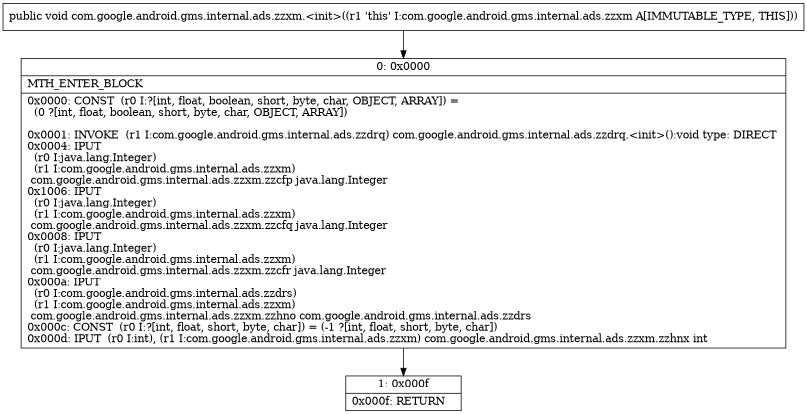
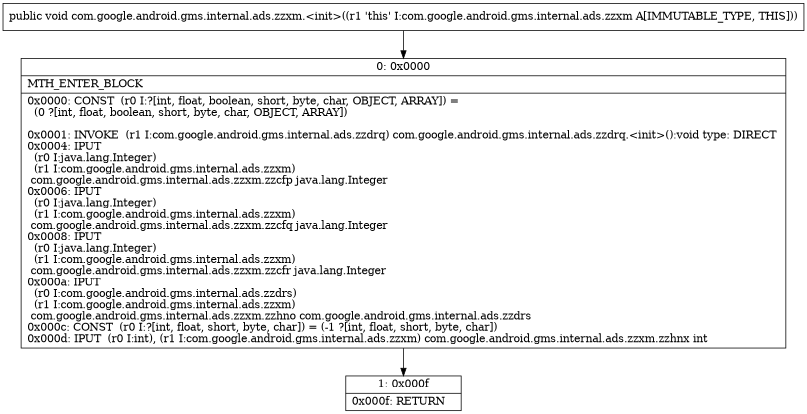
node "0: 0x0000": text "0x1006: IPUT" -> "0x0006: IPUT"
